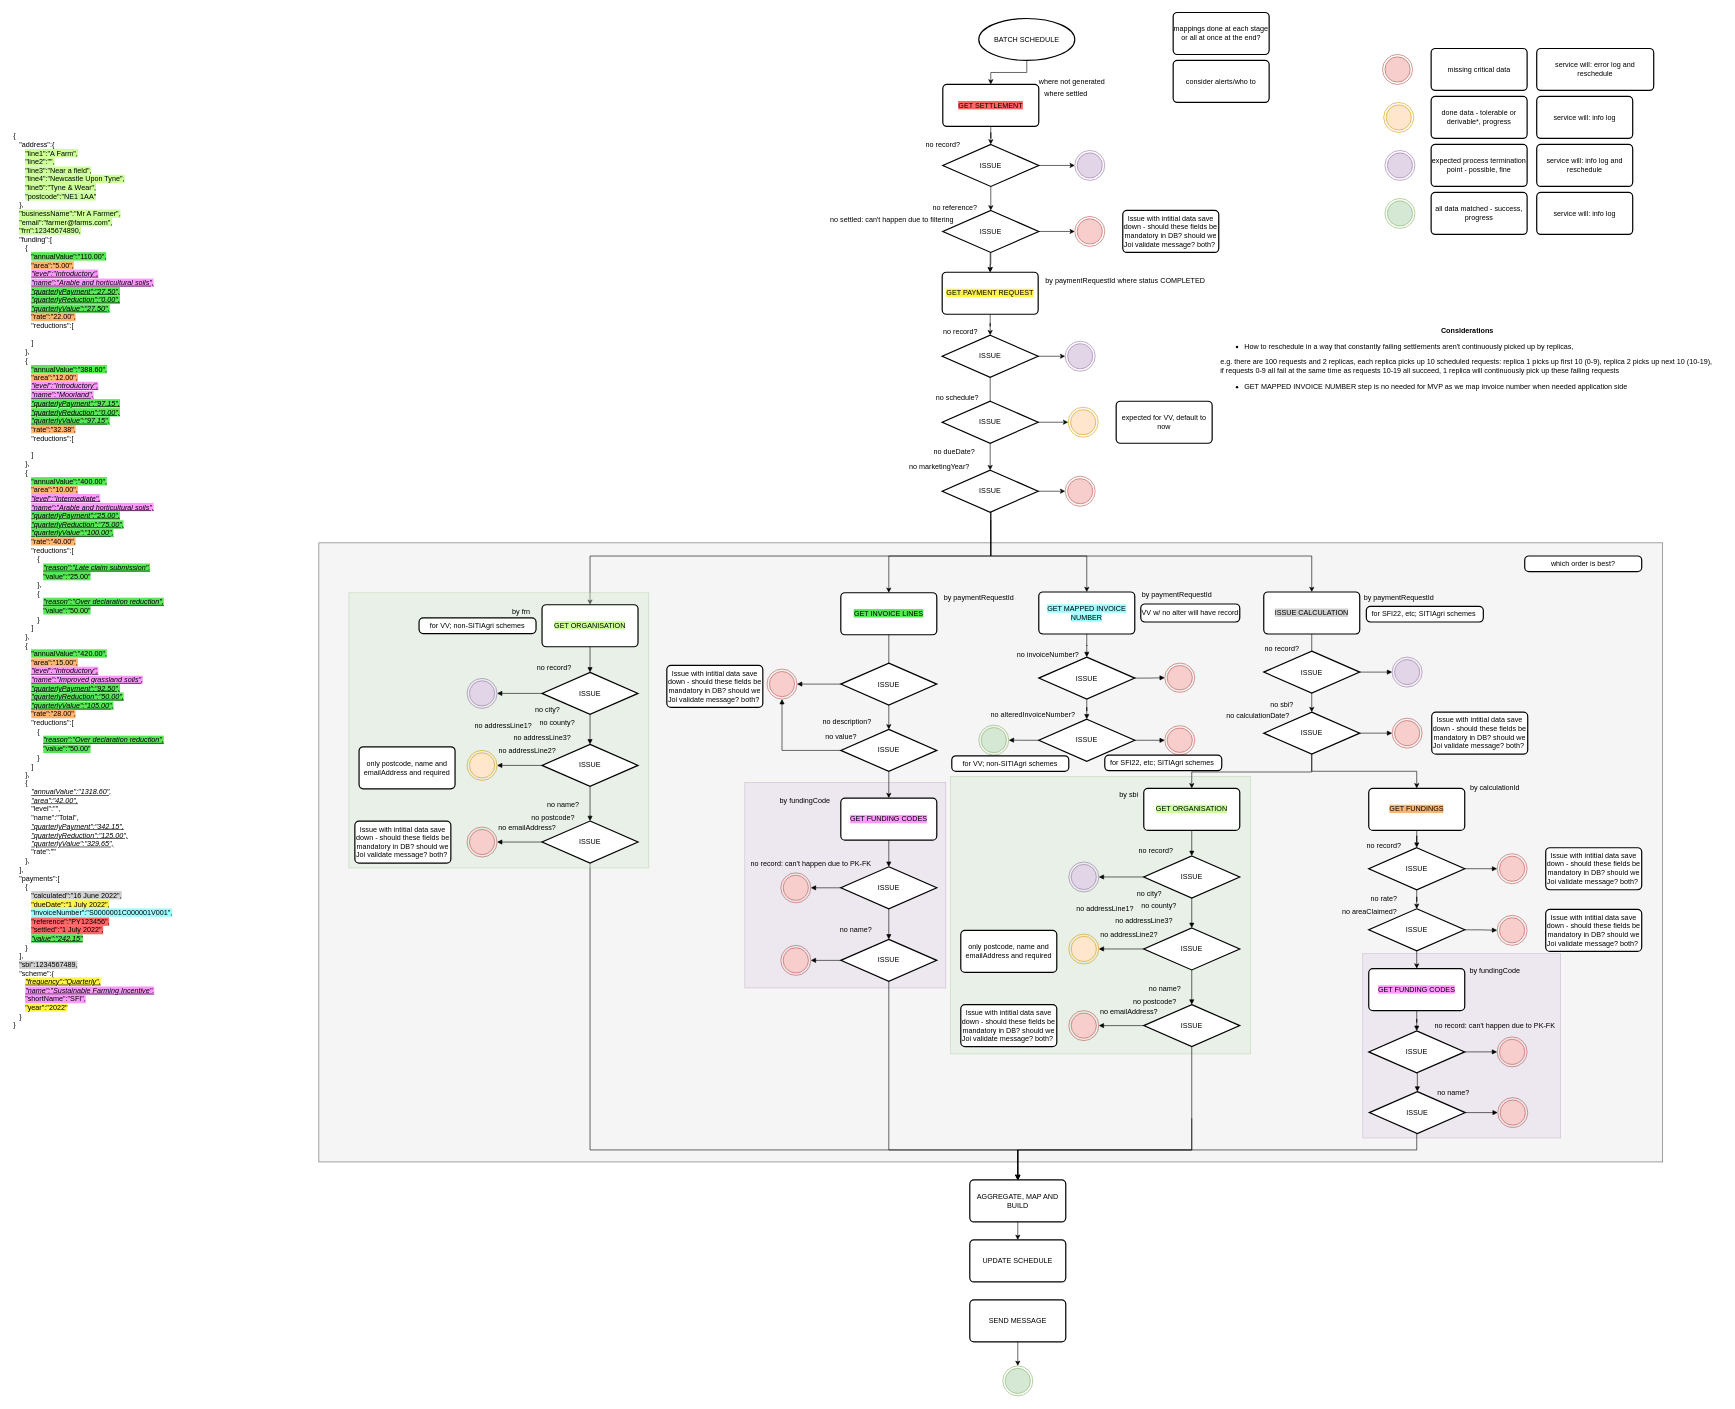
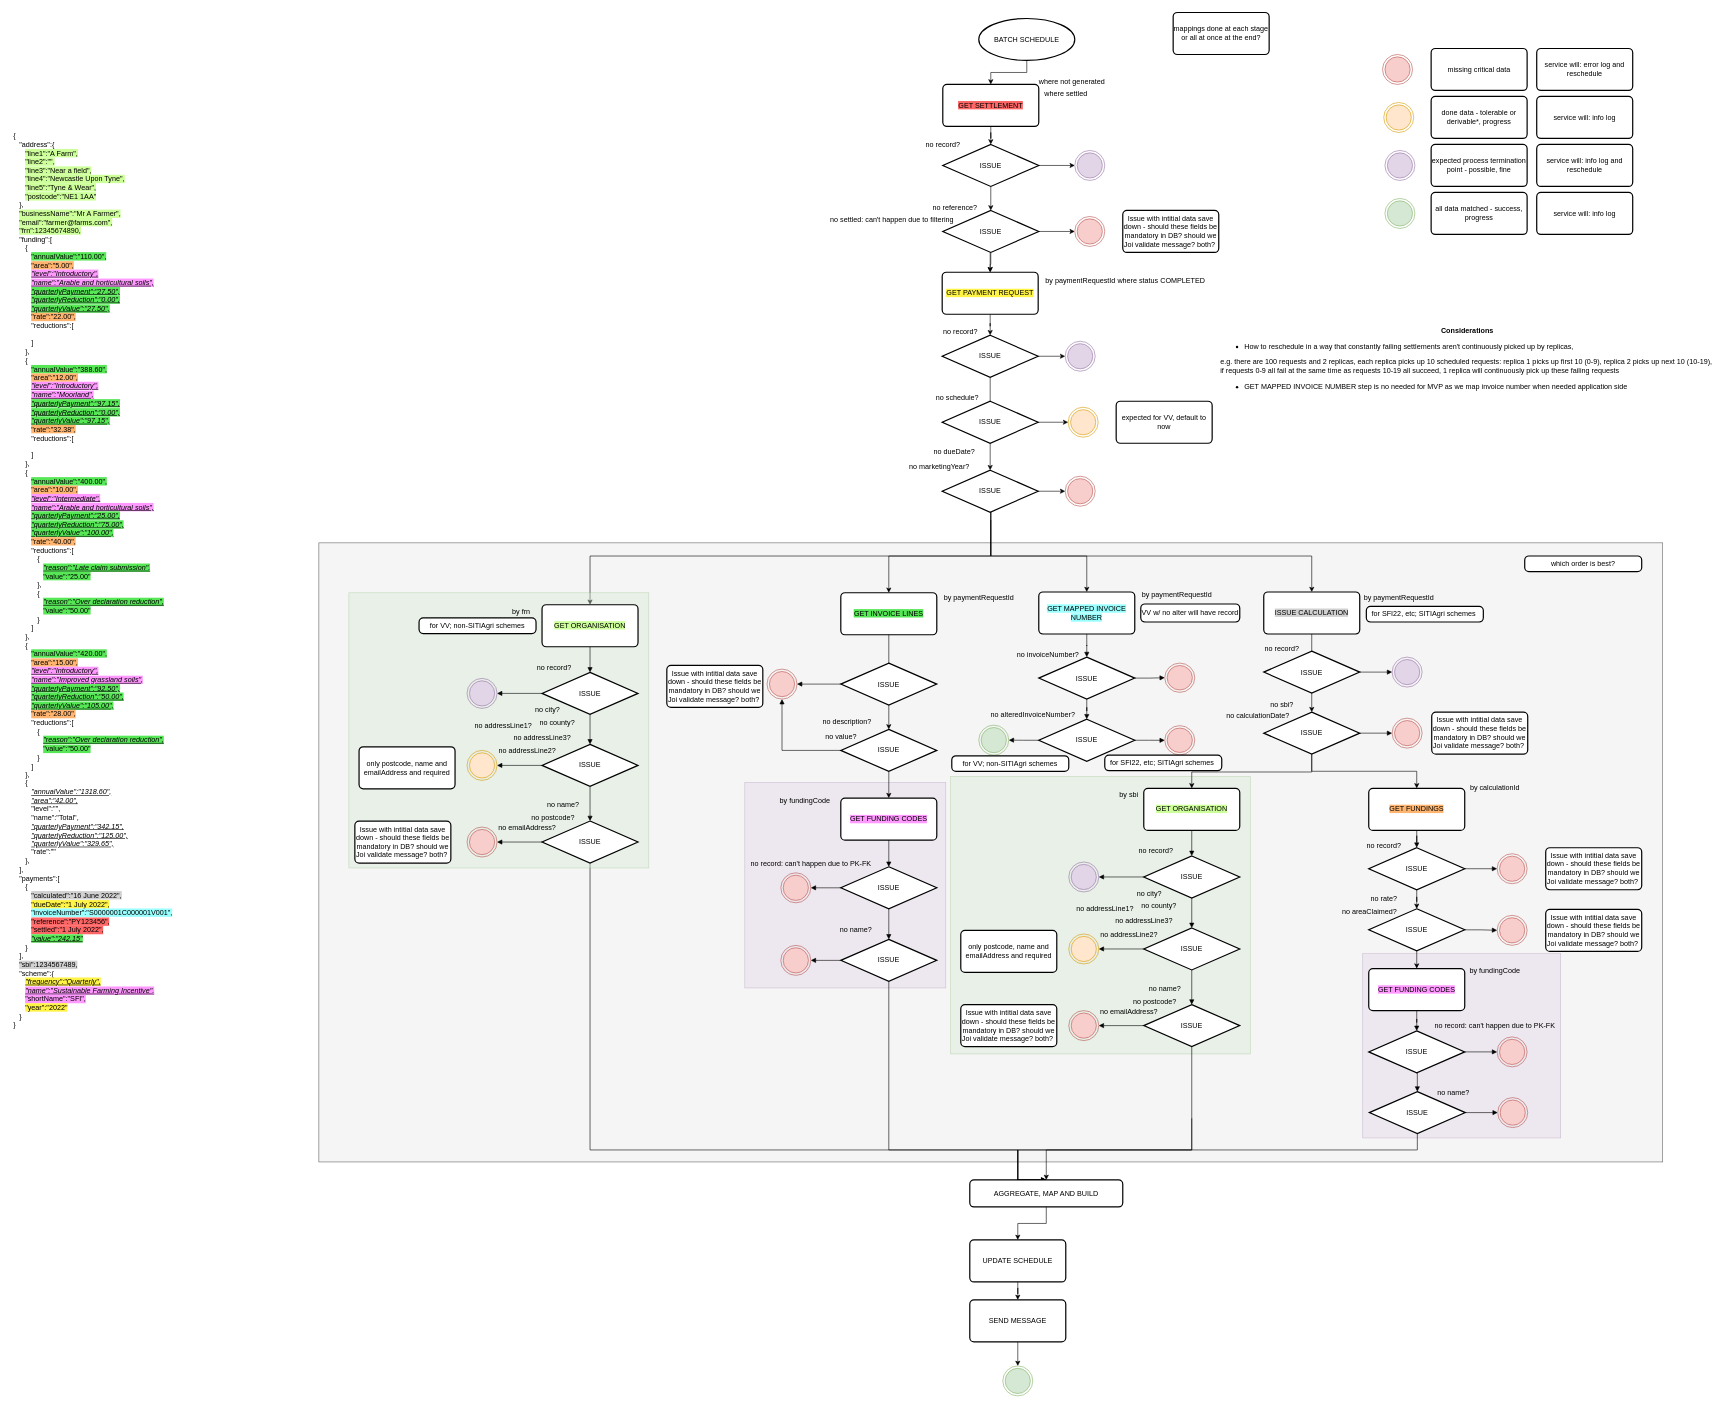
node "service will: error log and reschedule": size 117x42 -> 96x42
node "consider alerts/who to": removed
node "AGGREGATE, MAP AND BUILD": size 96x42 -> 153x27
edge "UPDATE SCHEDULE" -> "SEND MESSAGE": added
